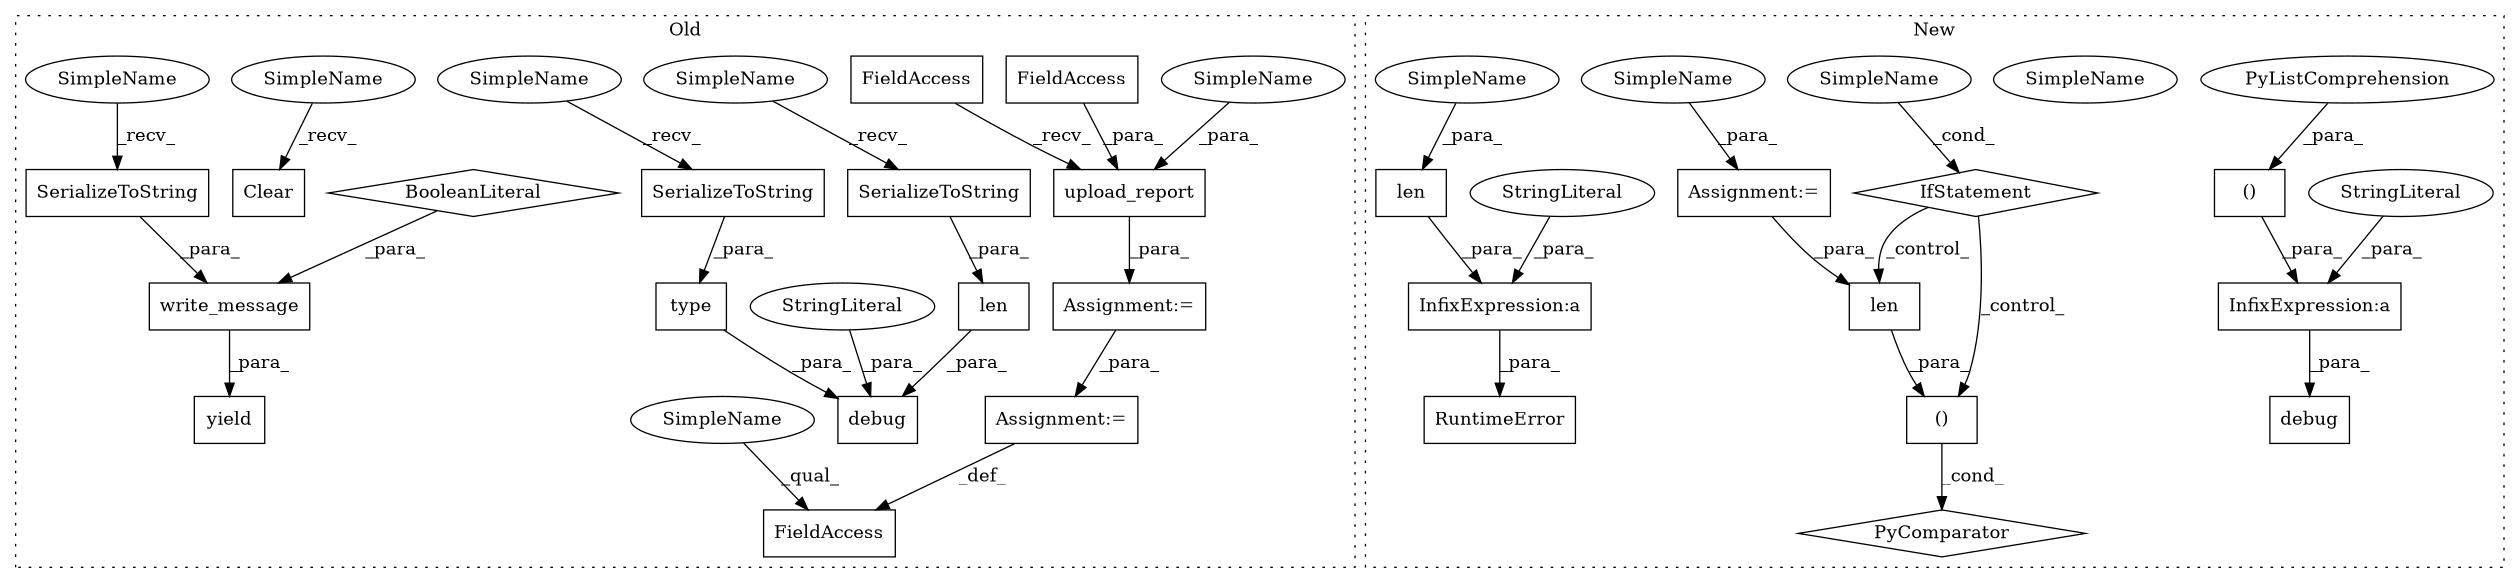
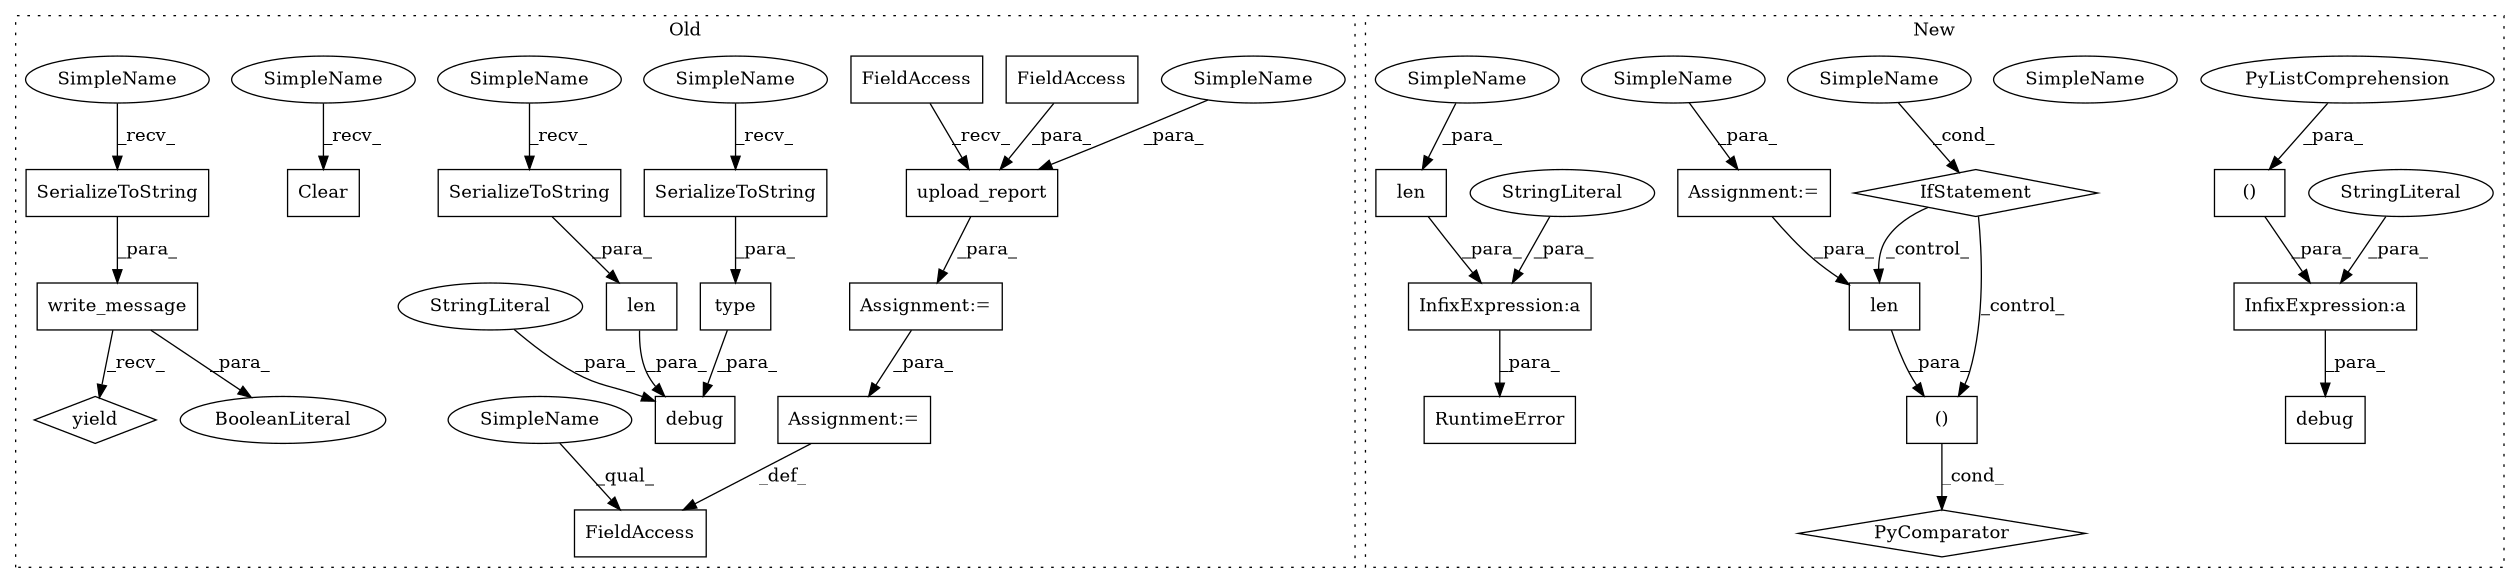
node "BooleanLiteral": shape diamond -> ellipse
edge "BooleanLiteral" -> "write_message": reversed
edge "write_message" -> "yield": label "_para_" -> "_recv_"
node "yield": shape box -> diamond
